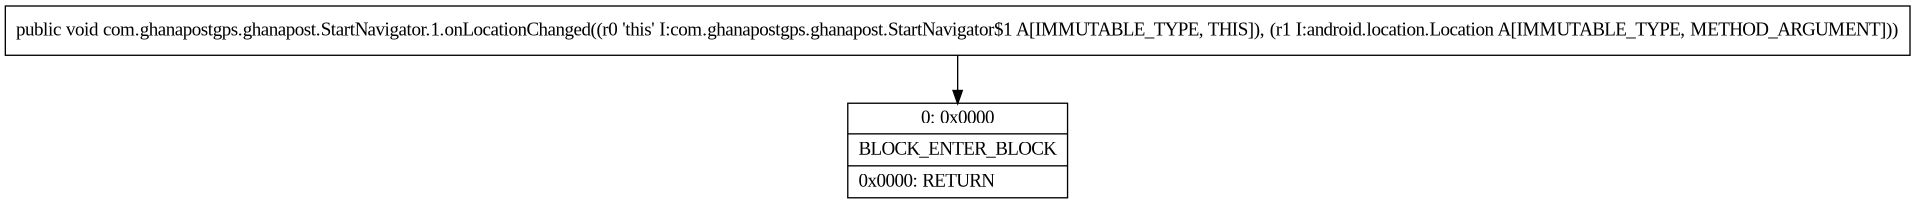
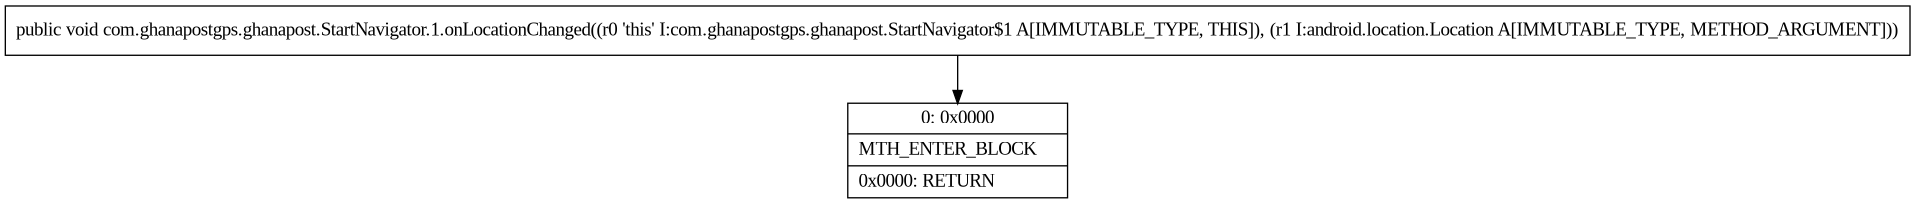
node "0: 0x0000": text "BLOCK_ENTER_BLOCK" -> "MTH_ENTER_BLOCK"
